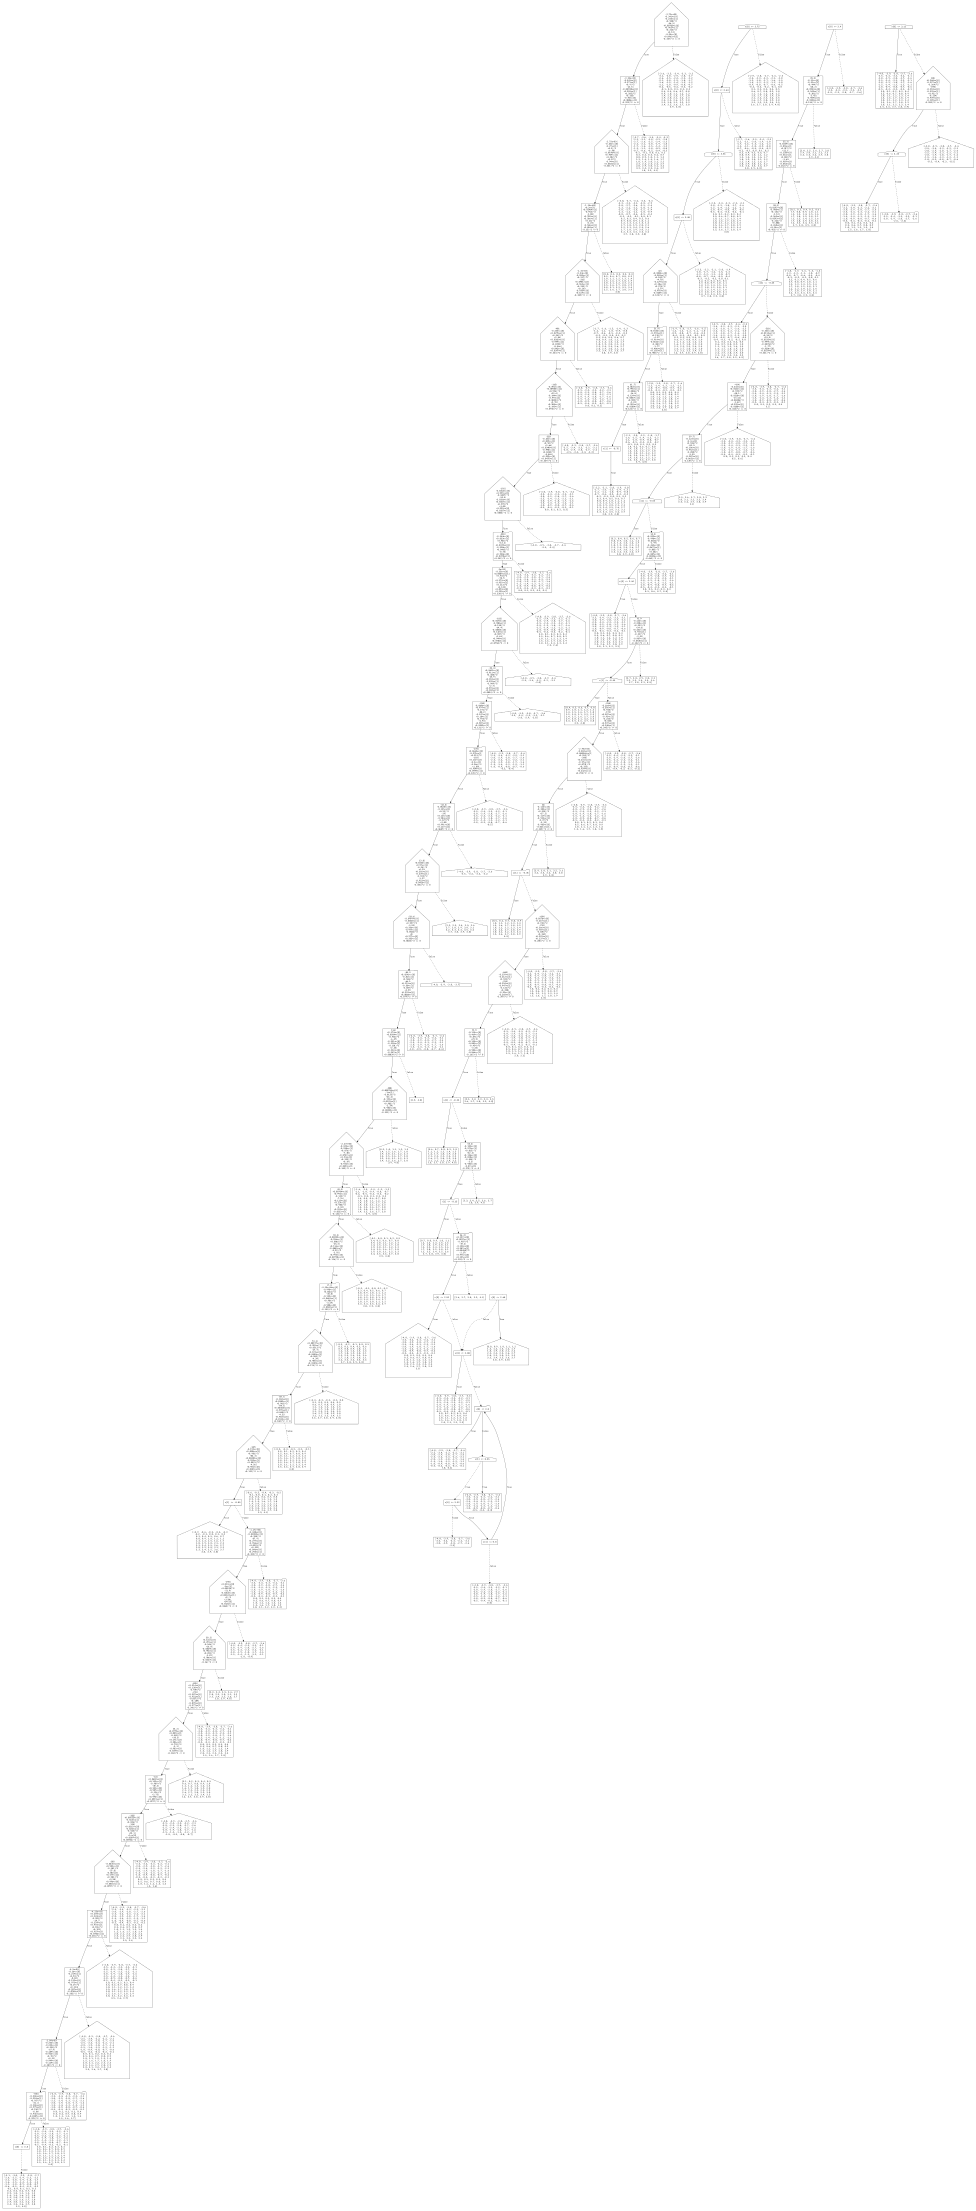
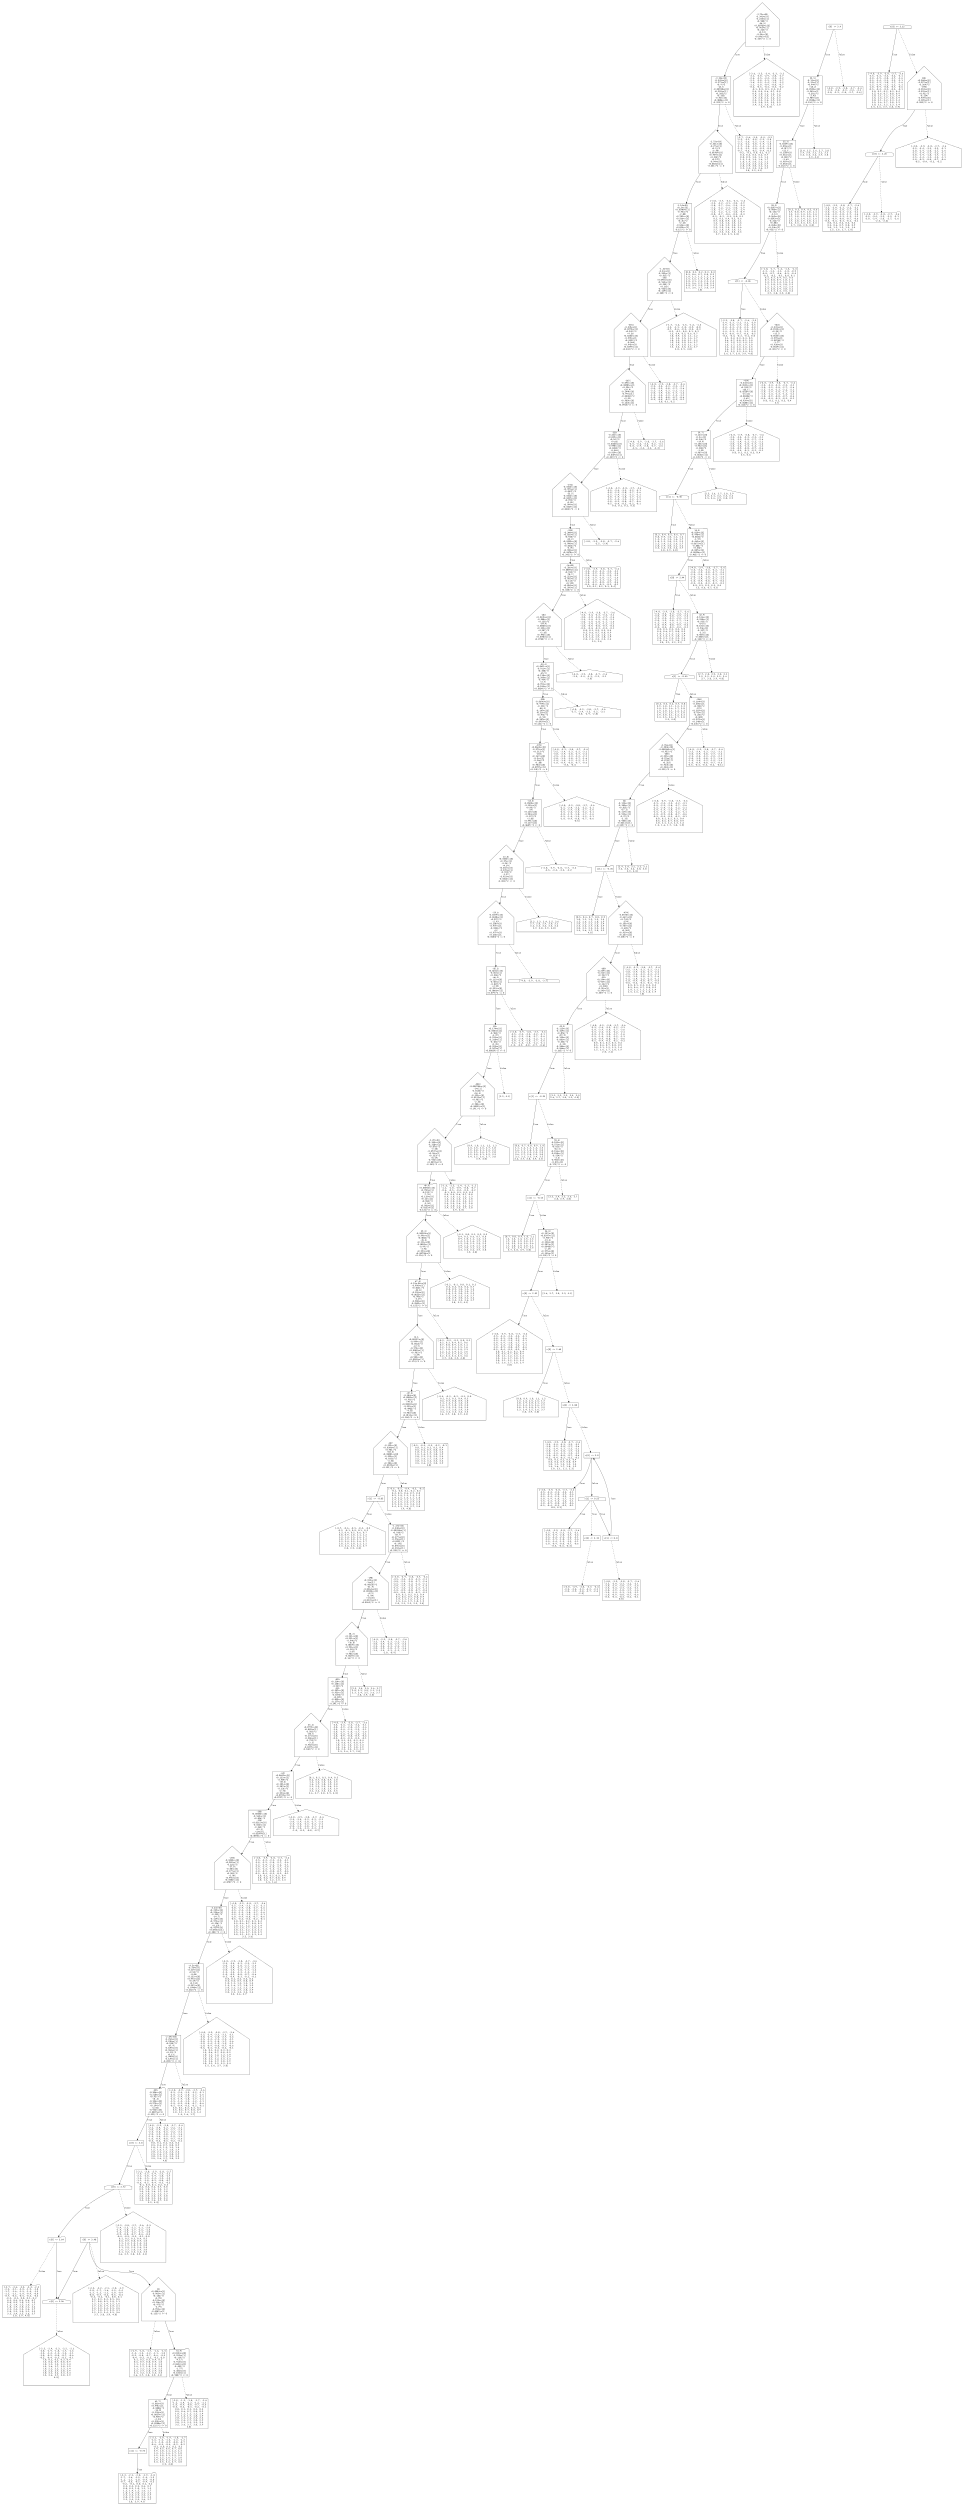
edge "x[0] <= 3.56" -> "x[0] <= 3.48": reversed
node "[-4.0, -3.9, -3.8, -3.7, -3.6 -3.5, -3.4]": shape house -> folder
edge "x[0] <= 2.52" -> "x[0] <= 2.88": now "x[0] <= 2.52" -> "x[0] <= 2.68"
edge "x[0] <= 3.32" -> "x[1] <= 0.8": now "x[1] <= 0.55" -> "x[1] <= 0.8"
edge "x[0] <= 3.8" -> "x[0] <= 3.72": added, label "True"
